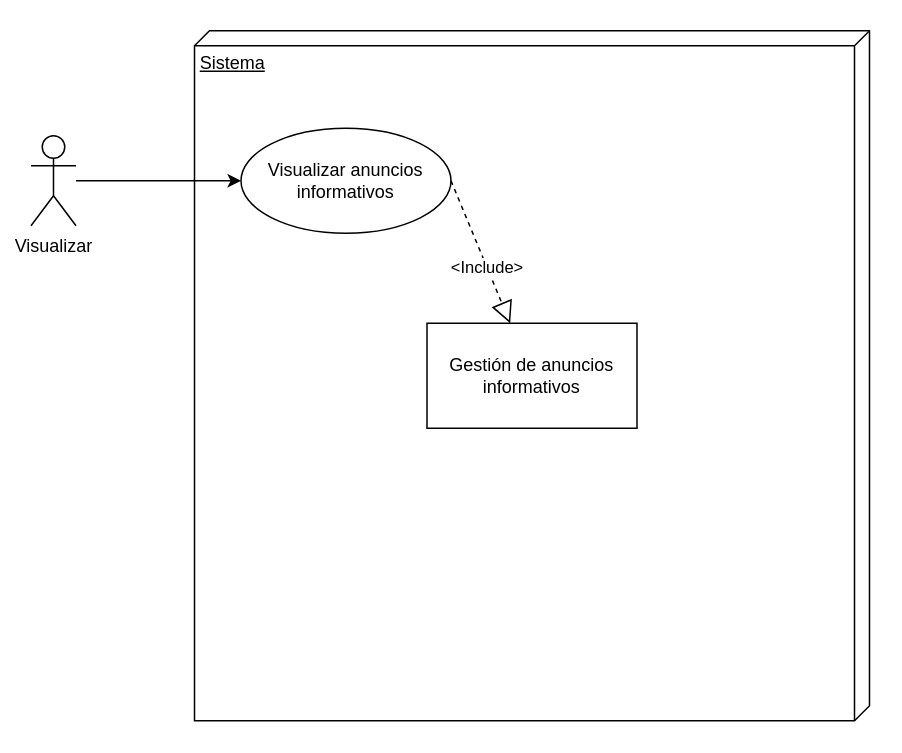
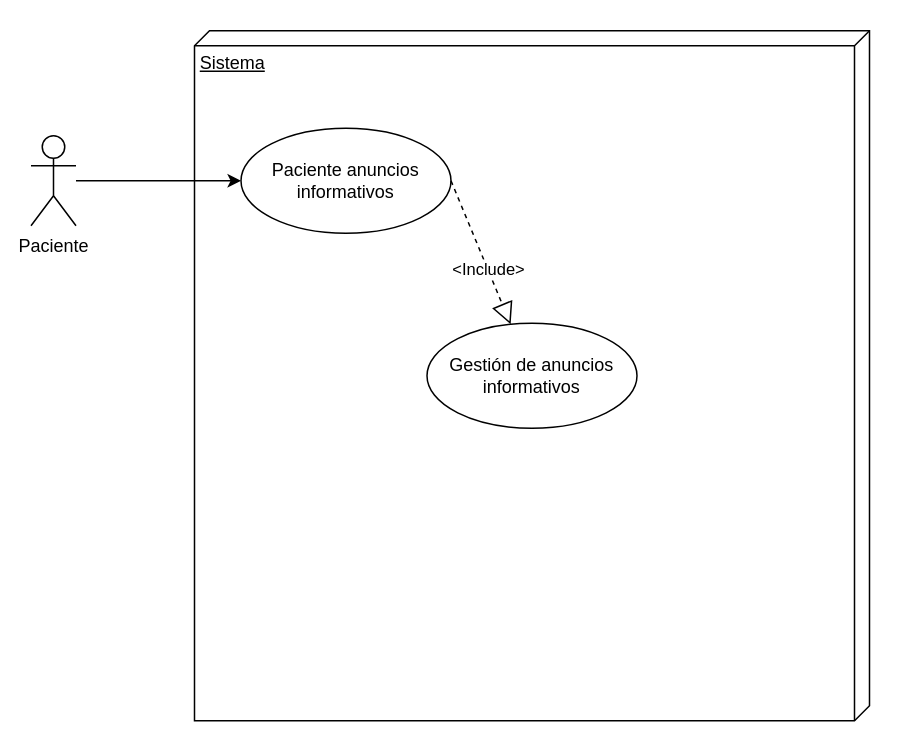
node "Visualizar anuncios informativos": label "Visualizar anuncios informativos" -> "Paciente anuncios informativos"
node "Visualizar": label "Visualizar" -> "Paciente"
node "Gestión de anuncios informativos": shape rectangle -> ellipse
